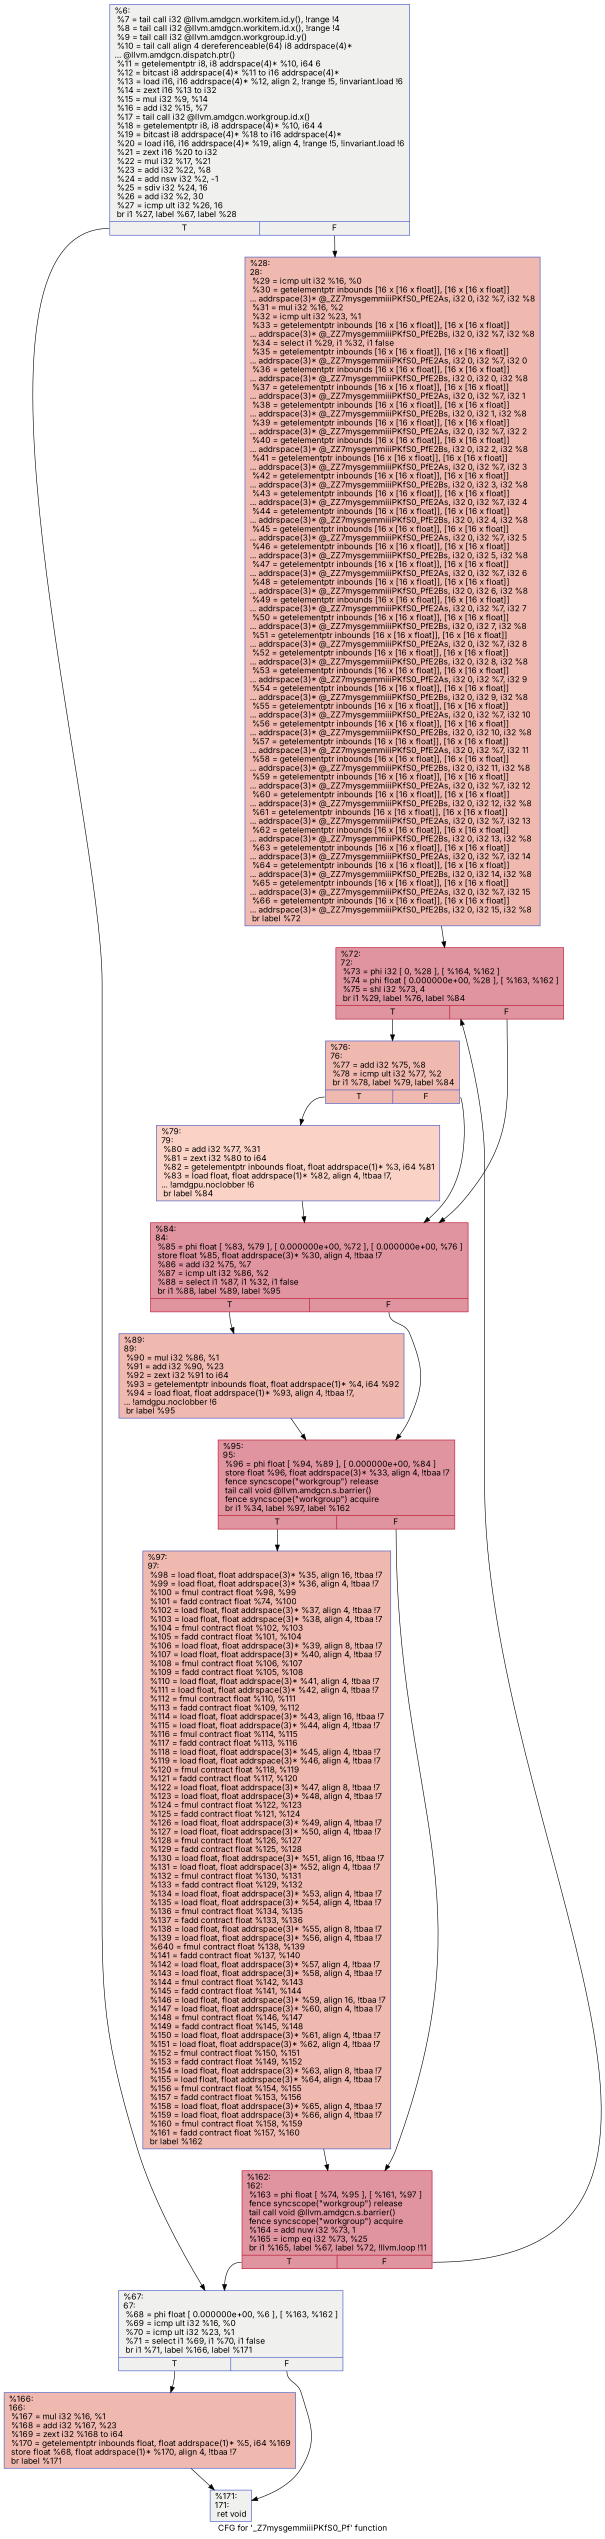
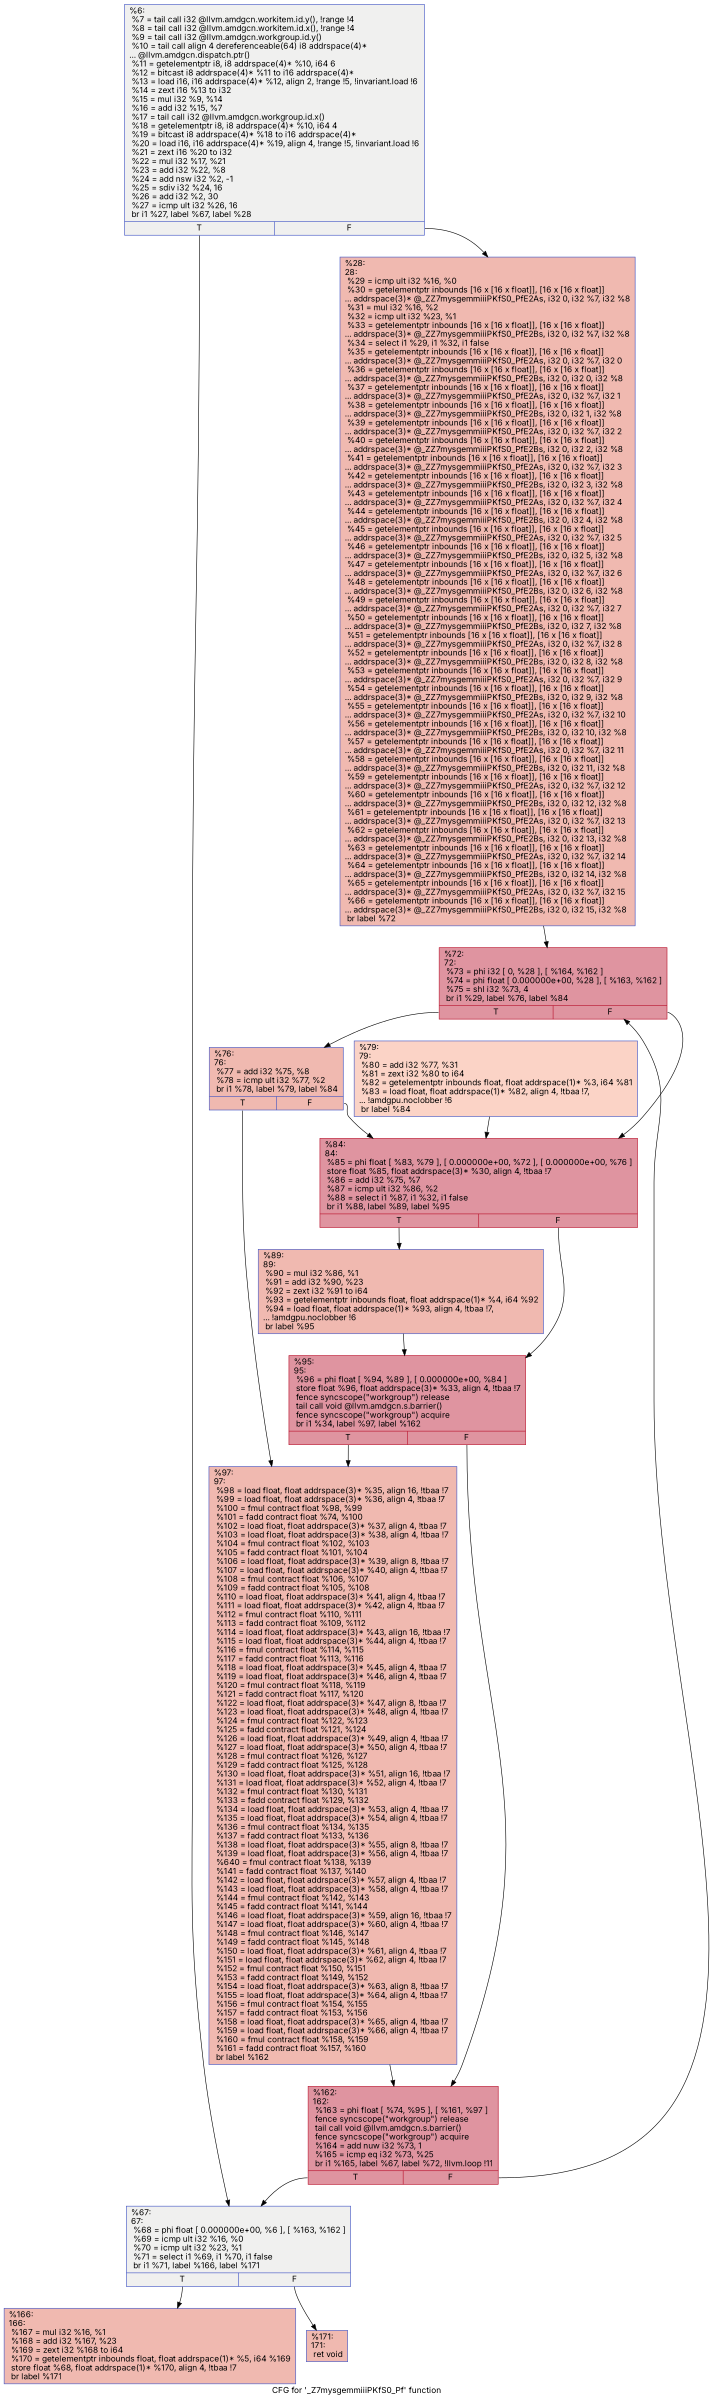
edge "%76:" -> "%79:": now "%76:" -> "%97:"
edge "%166:" -> "%171:": removed
node "%171:": fillcolor #dedcdb70 -> #de614d70
